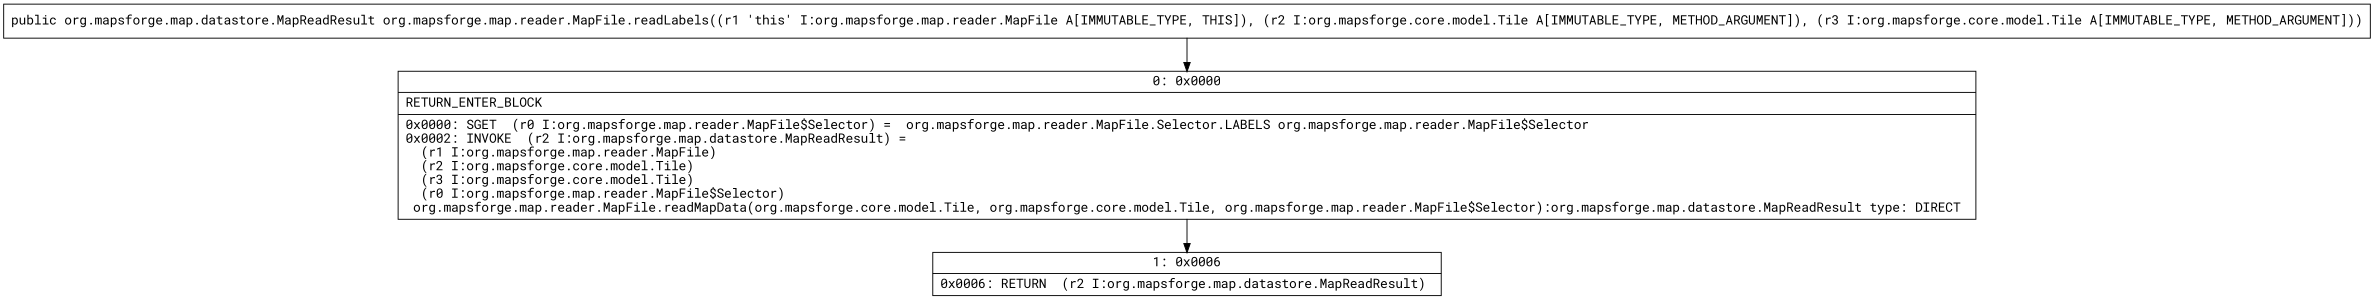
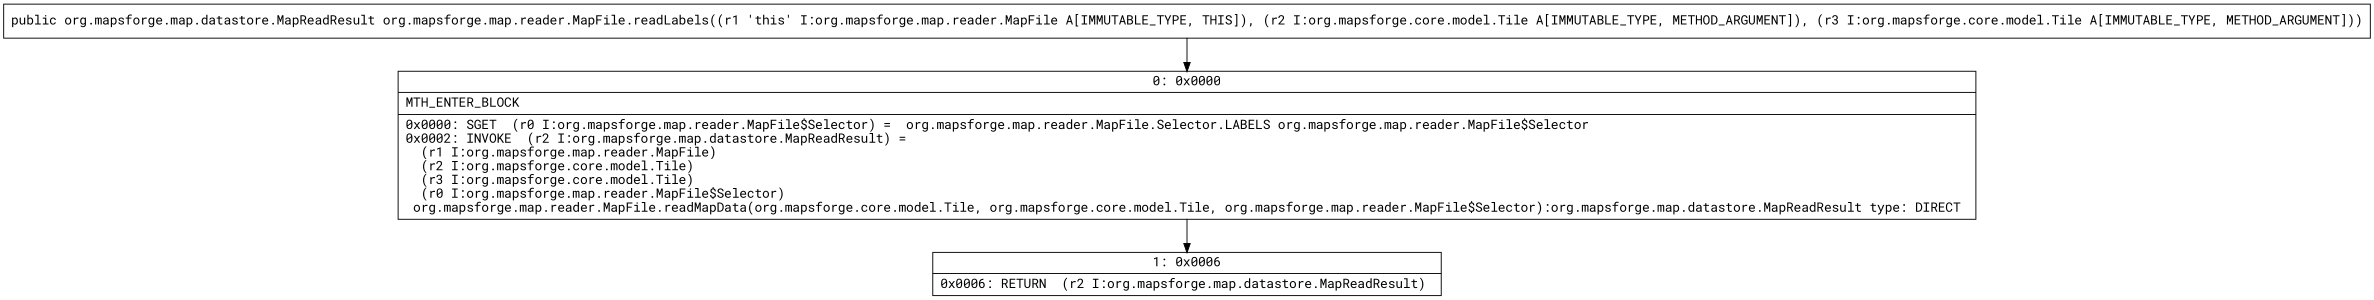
node "0: 0x0000": text "RETURN_ENTER_BLOCK" -> "MTH_ENTER_BLOCK"
